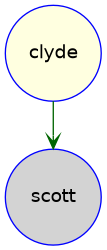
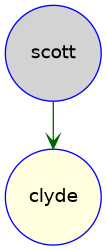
edge "clyde" -> "scott": reversed
